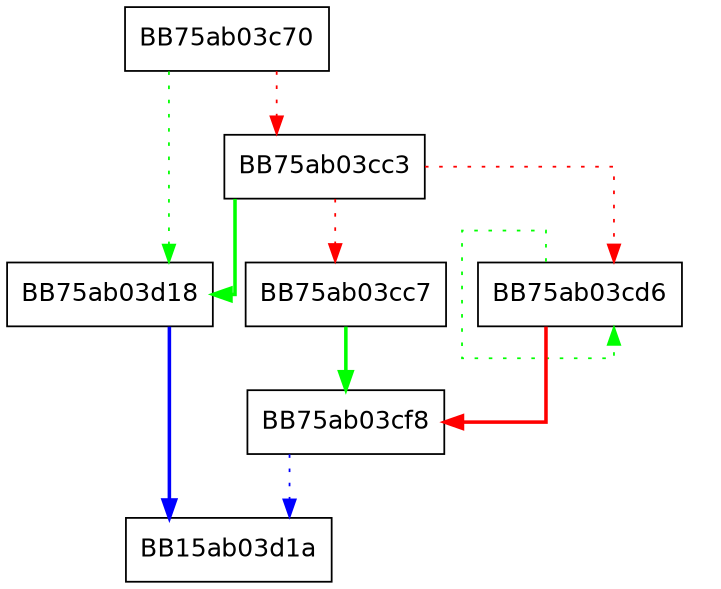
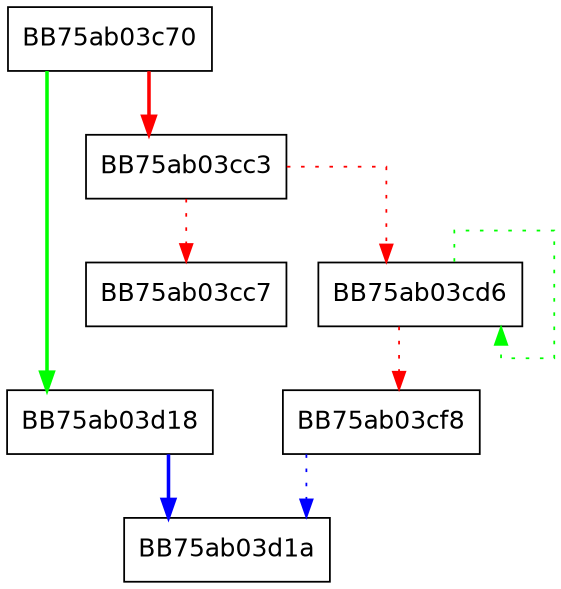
edge "BB75ab03c70" -> "BB75ab03cc3": style dotted -> bold
edge "BB75ab03c70" -> "BB75ab03d18": style dotted -> bold
edge "BB75ab03cc3" -> "BB75ab03d18": removed
edge "BB75ab03cc7" -> "BB75ab03cf8": removed
edge "BB75ab03cd6" -> "BB75ab03cf8": style bold -> dotted
node "BB15ab03d1a": label "BB15ab03d1a" -> "BB75ab03d1a"
